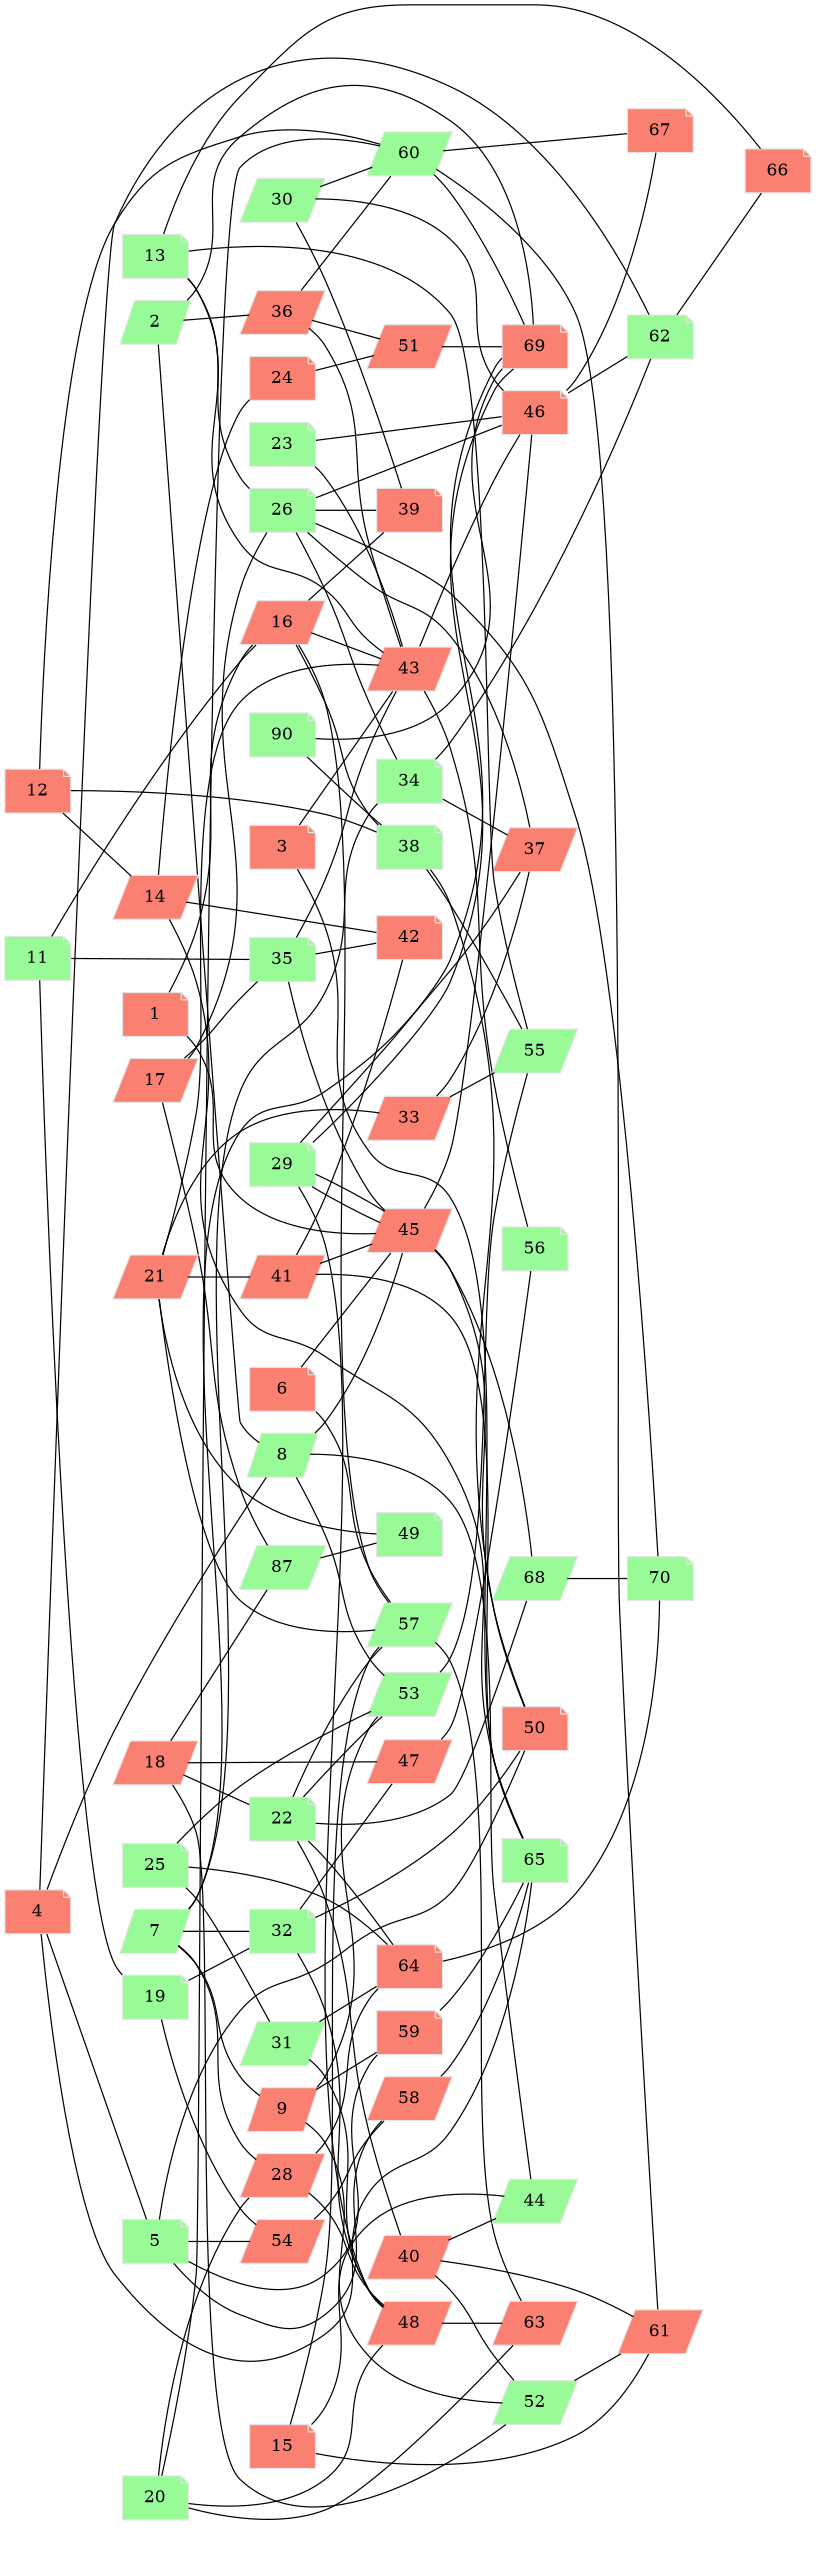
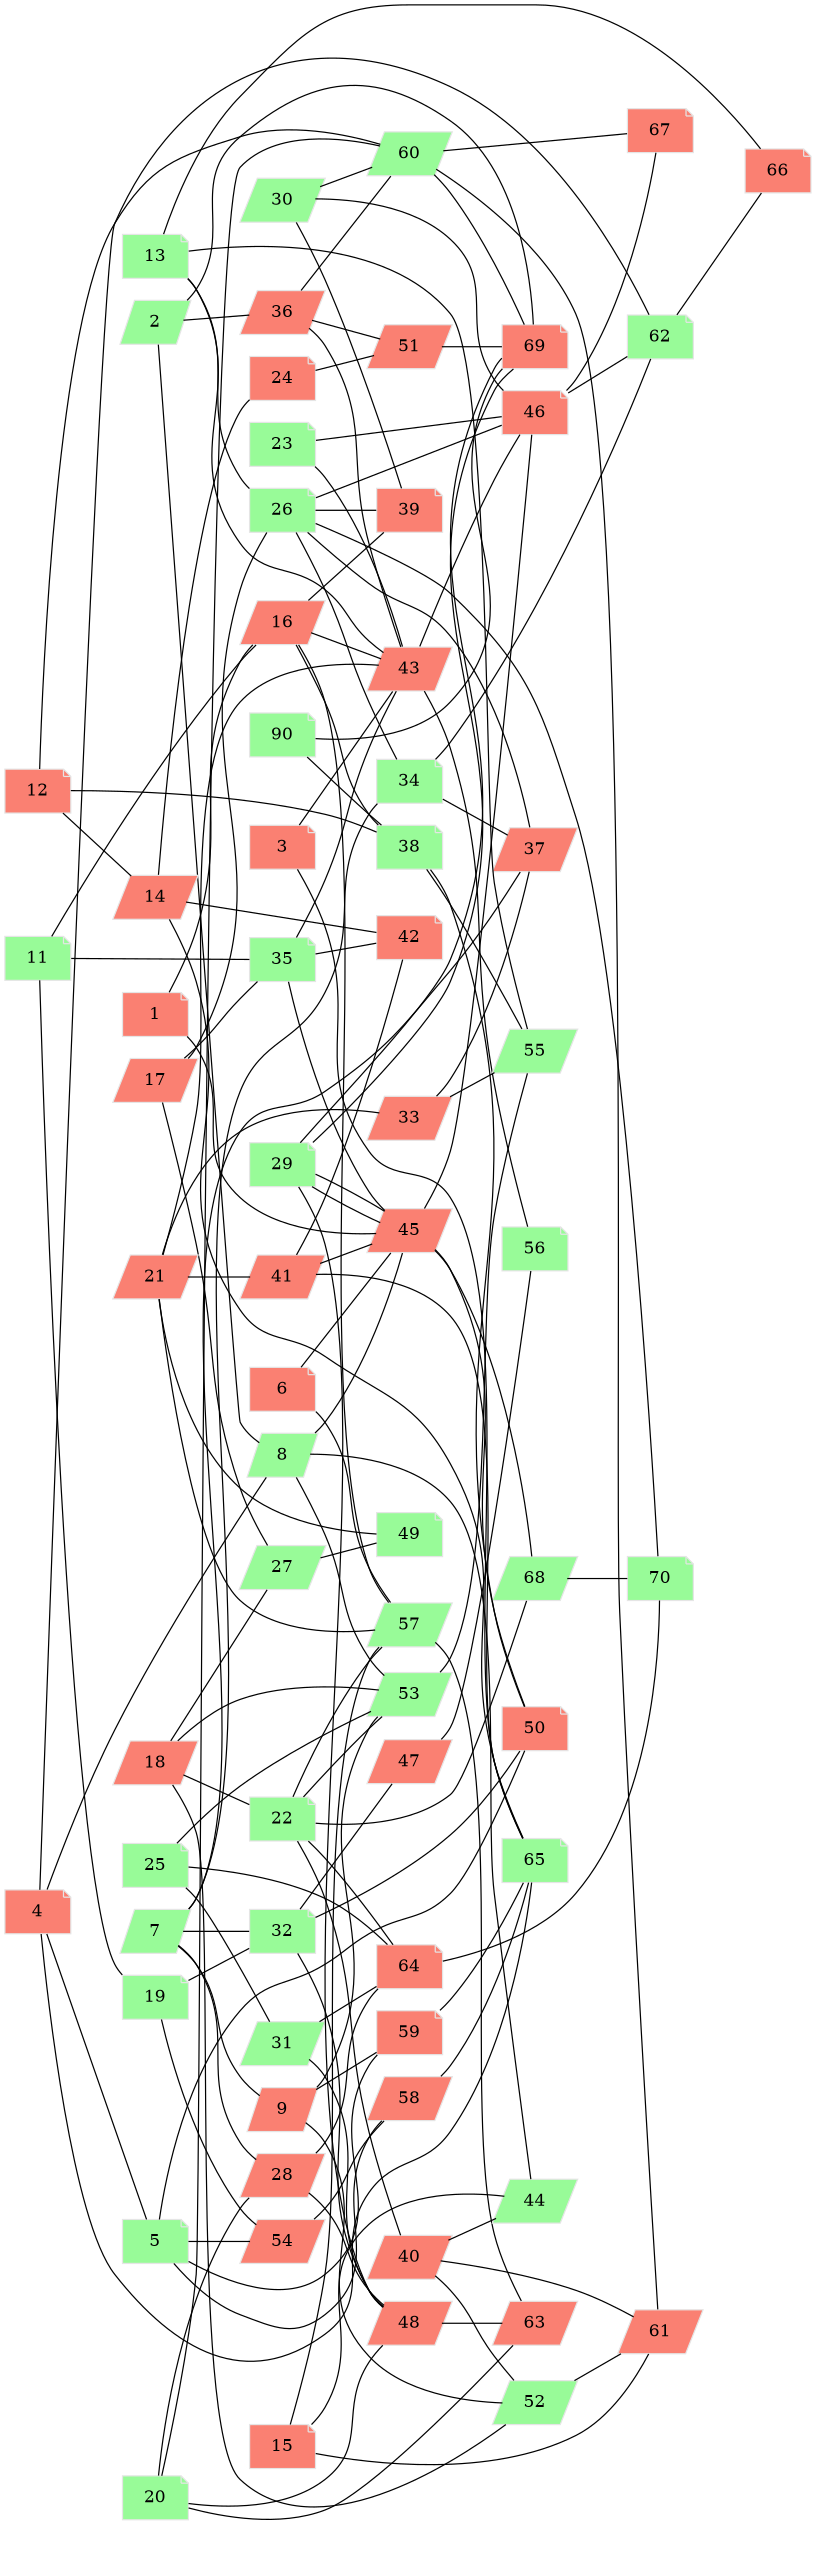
node "87": label "87" -> "27"
edge "47" -- "18": now "53" -- "18"
